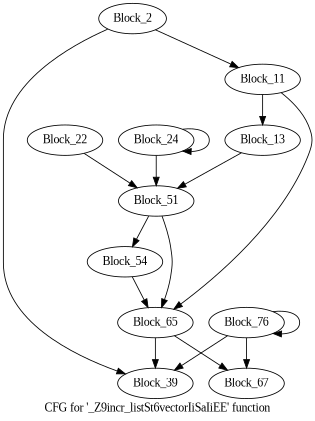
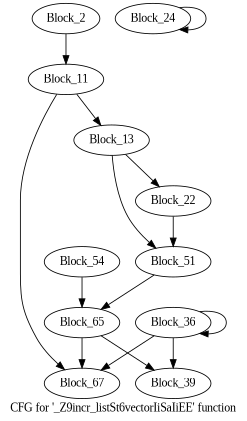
edge "Block_24" -> "Block_51": removed
edge "Block_13" -> "Block_22": added
edge "Block_2" -> "Block_39": removed
edge "Block_11" -> "Block_65": now "Block_11" -> "Block_67"
edge "Block_51" -> "Block_54": removed
node "Block_76": label "Block_76" -> "Block_36"
